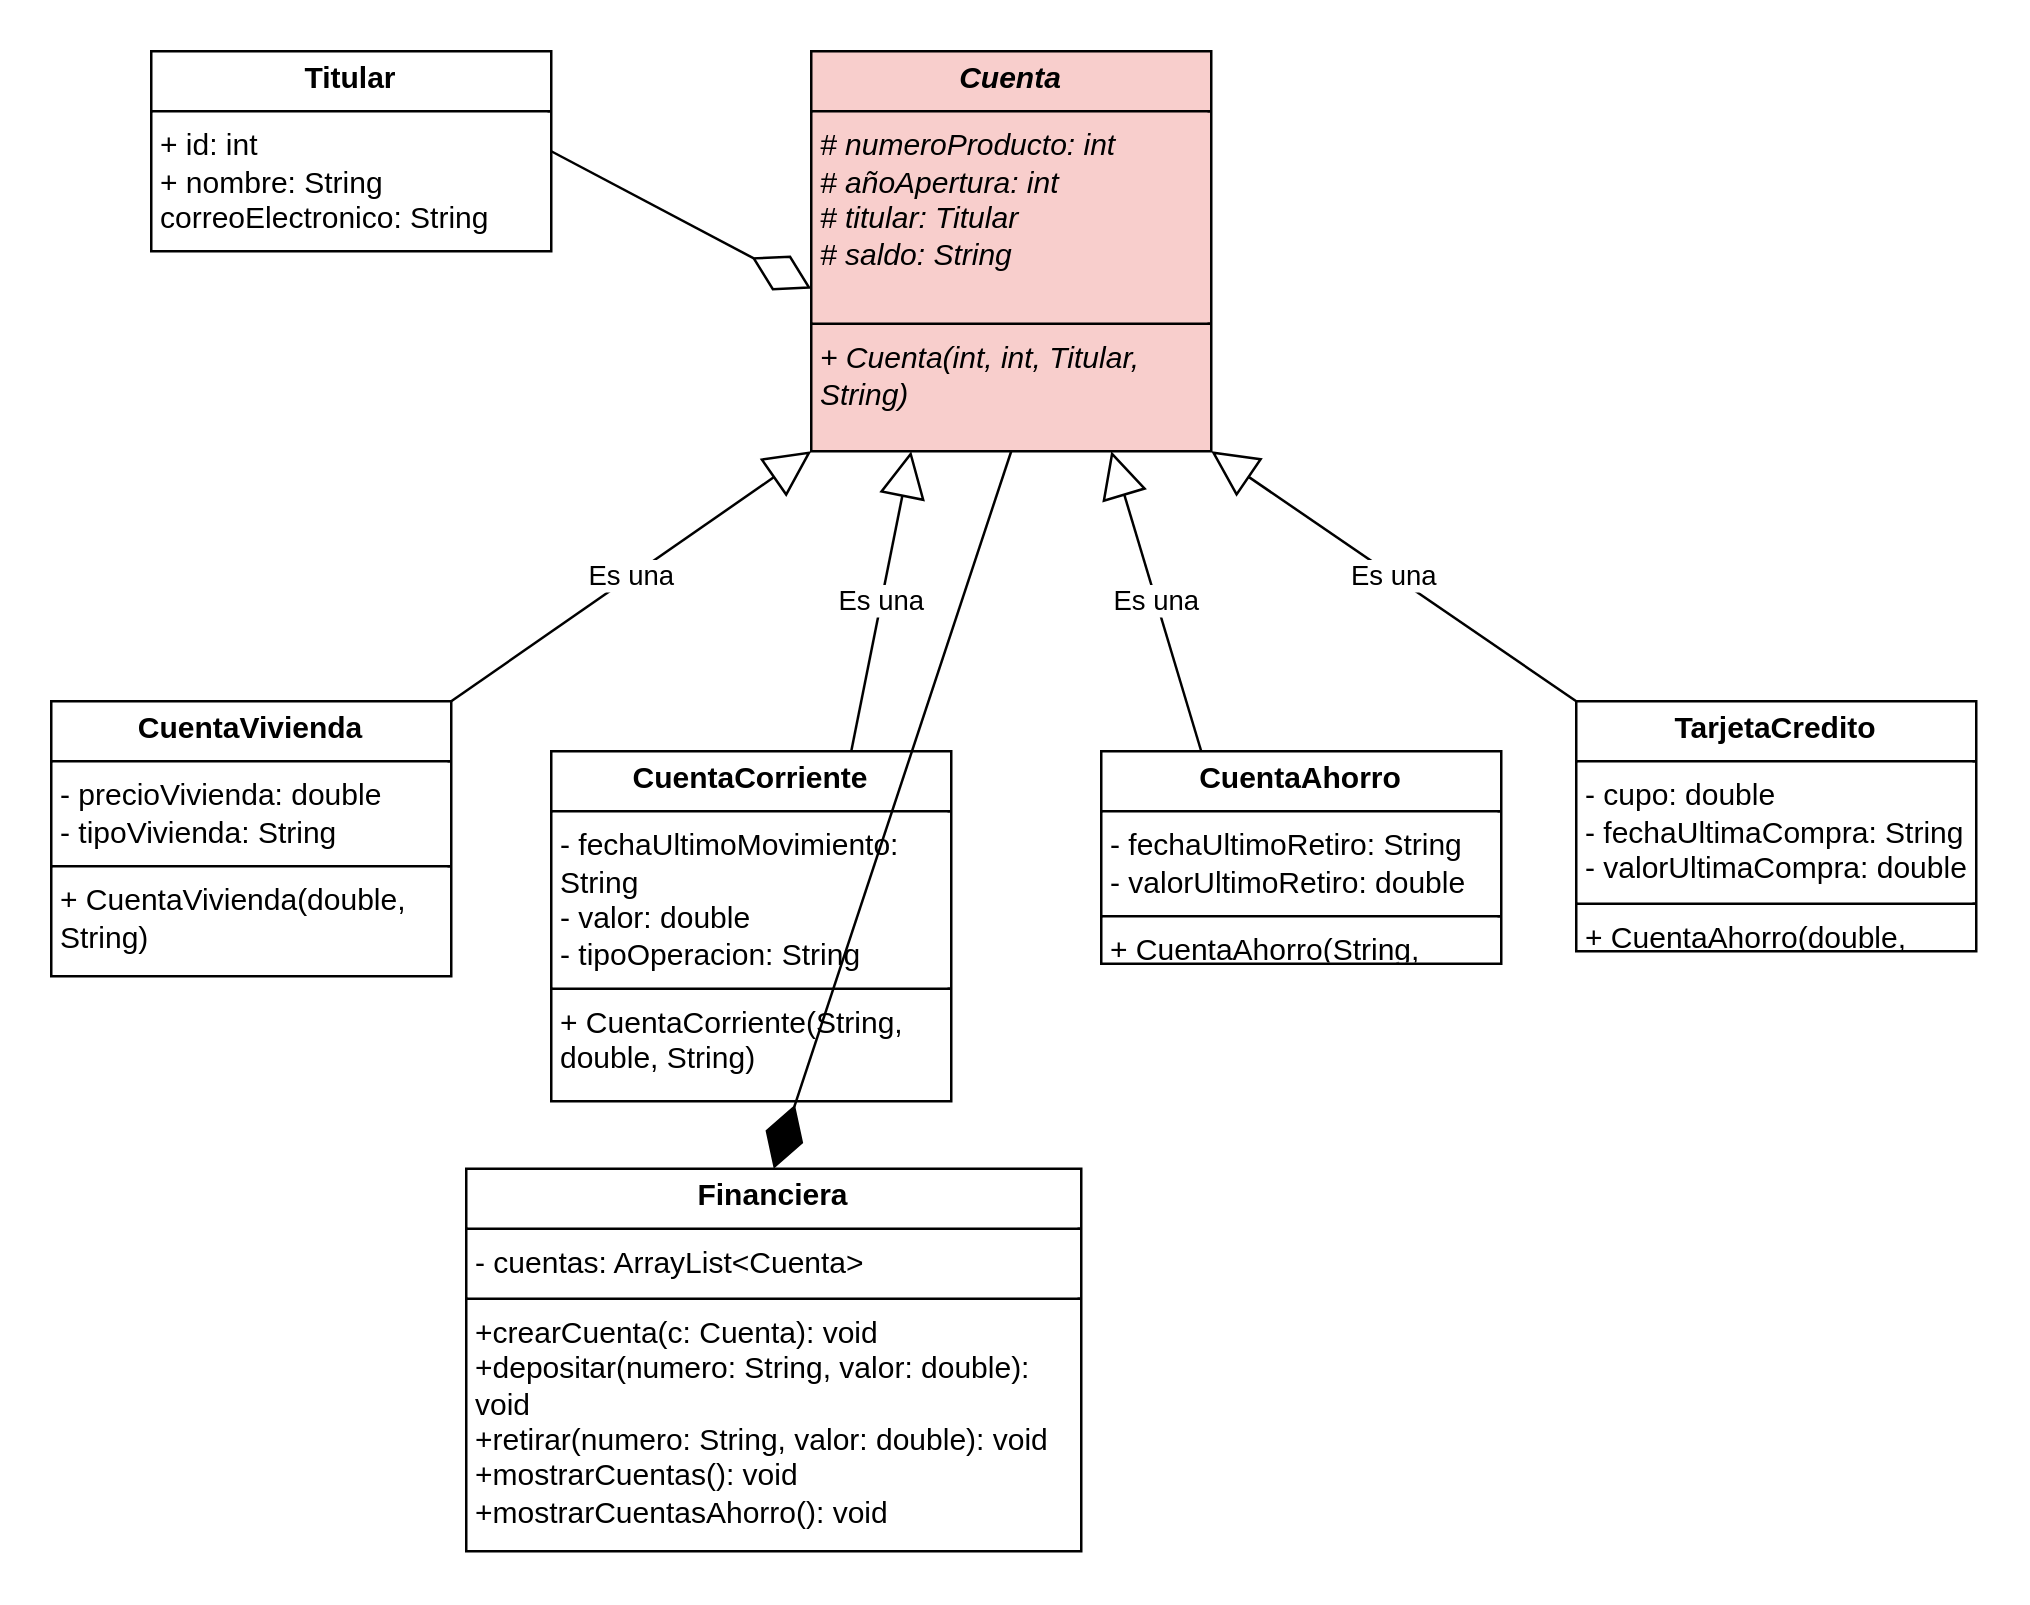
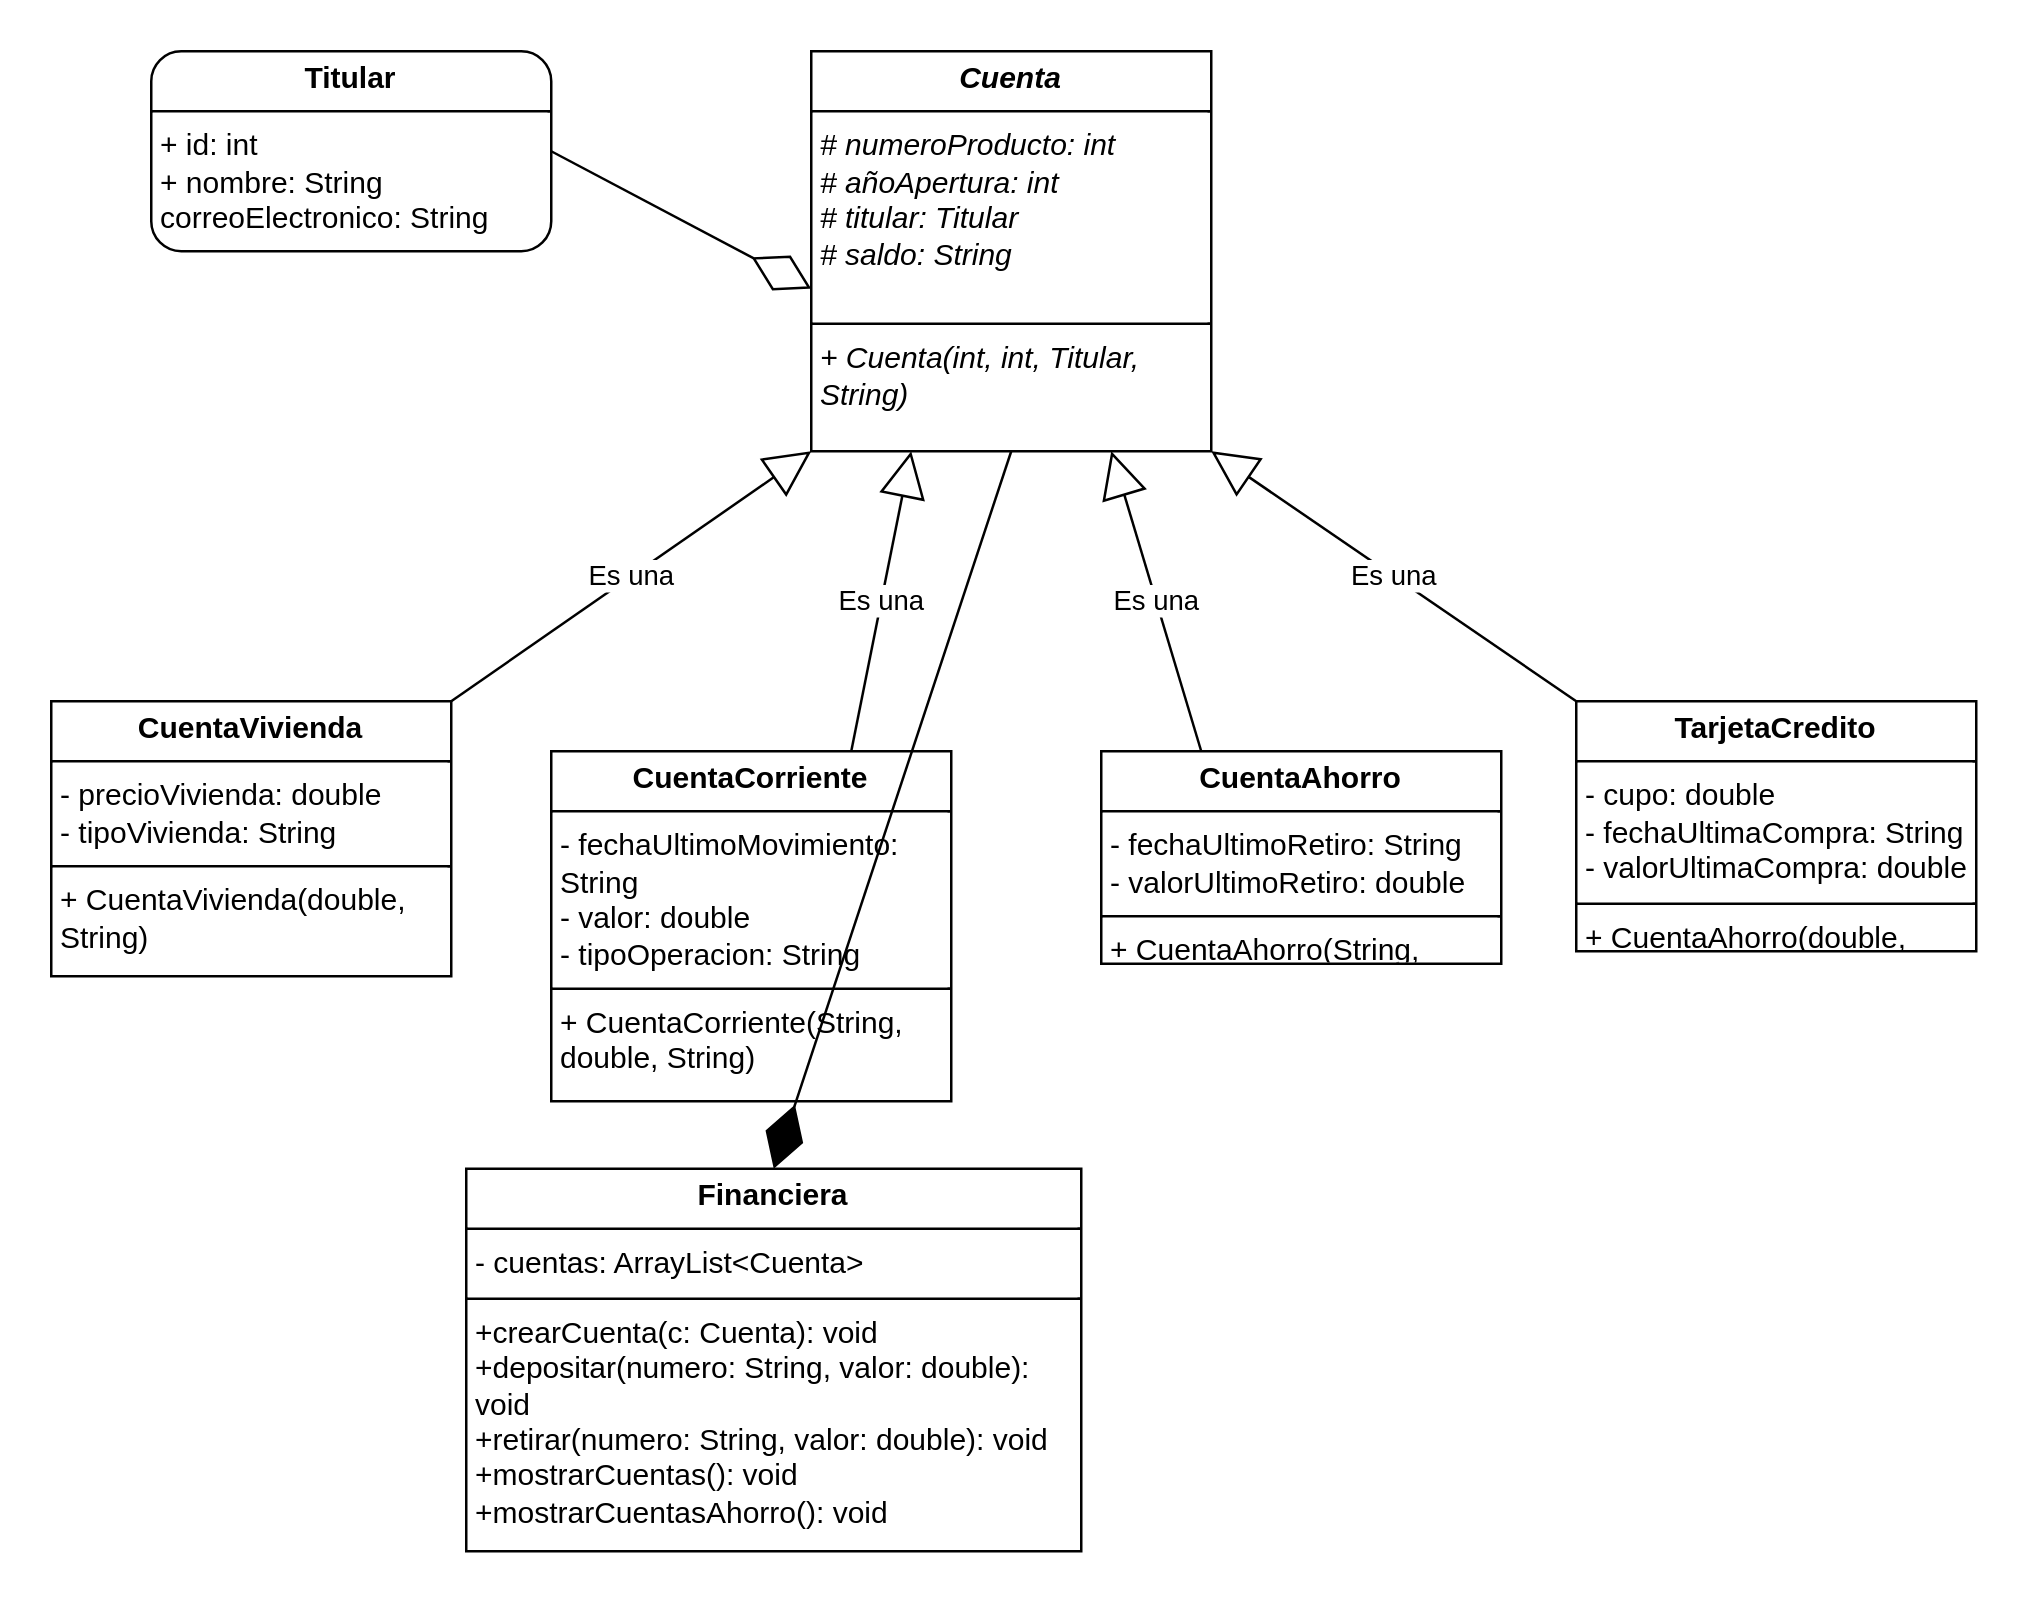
node "Titular + id: int + nombre: String correoElectronico: String": shape rectangle -> rounded rectangle
node "Cuenta # numeroProducto: int # añoApertura: int # titular: Titular # saldo: String + Cuenta(int, int, Titular, String)": fillcolor #f8cecc -> #ffffff
